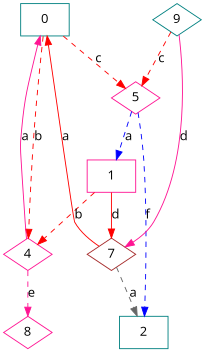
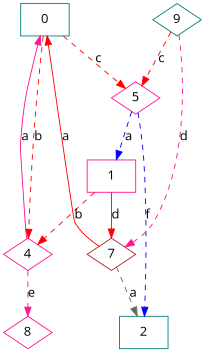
edge "9" -> "7": style solid -> dashed
